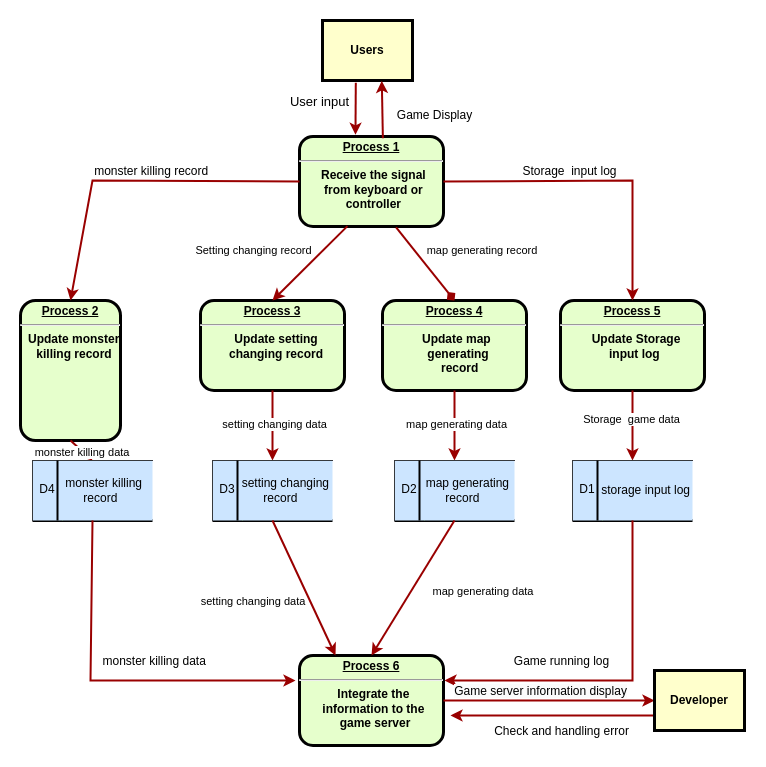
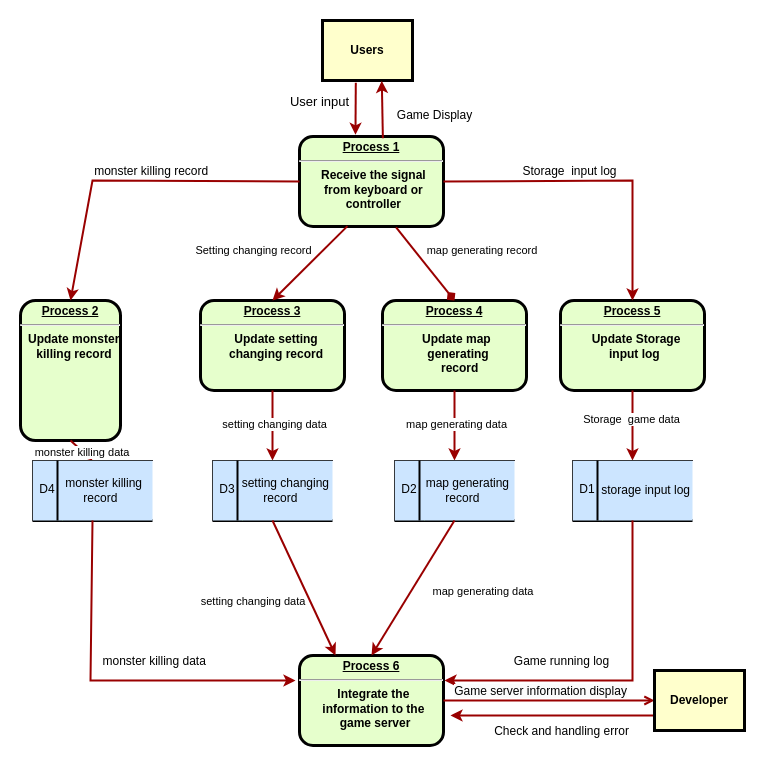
edge "Process 6 Integrate the information to the game server" -> "Developer": arrowhead classic -> open
